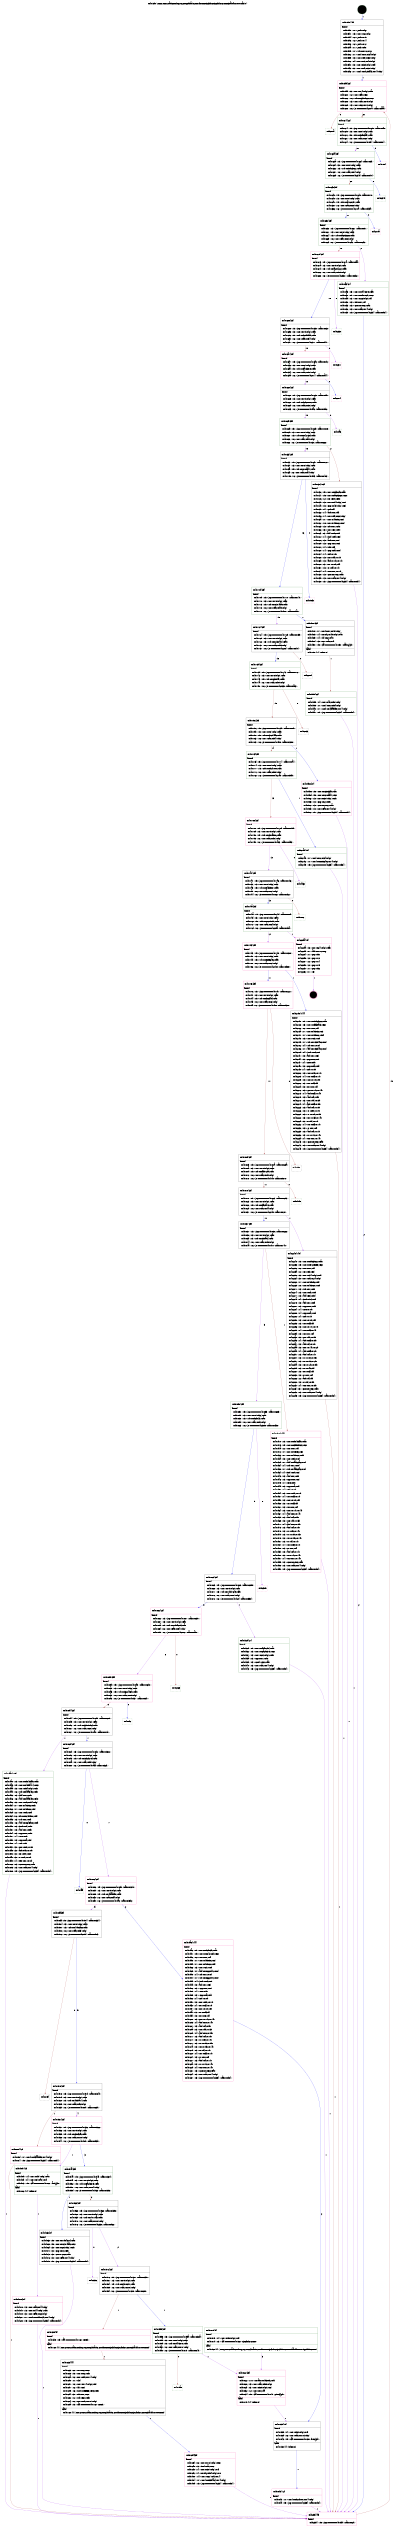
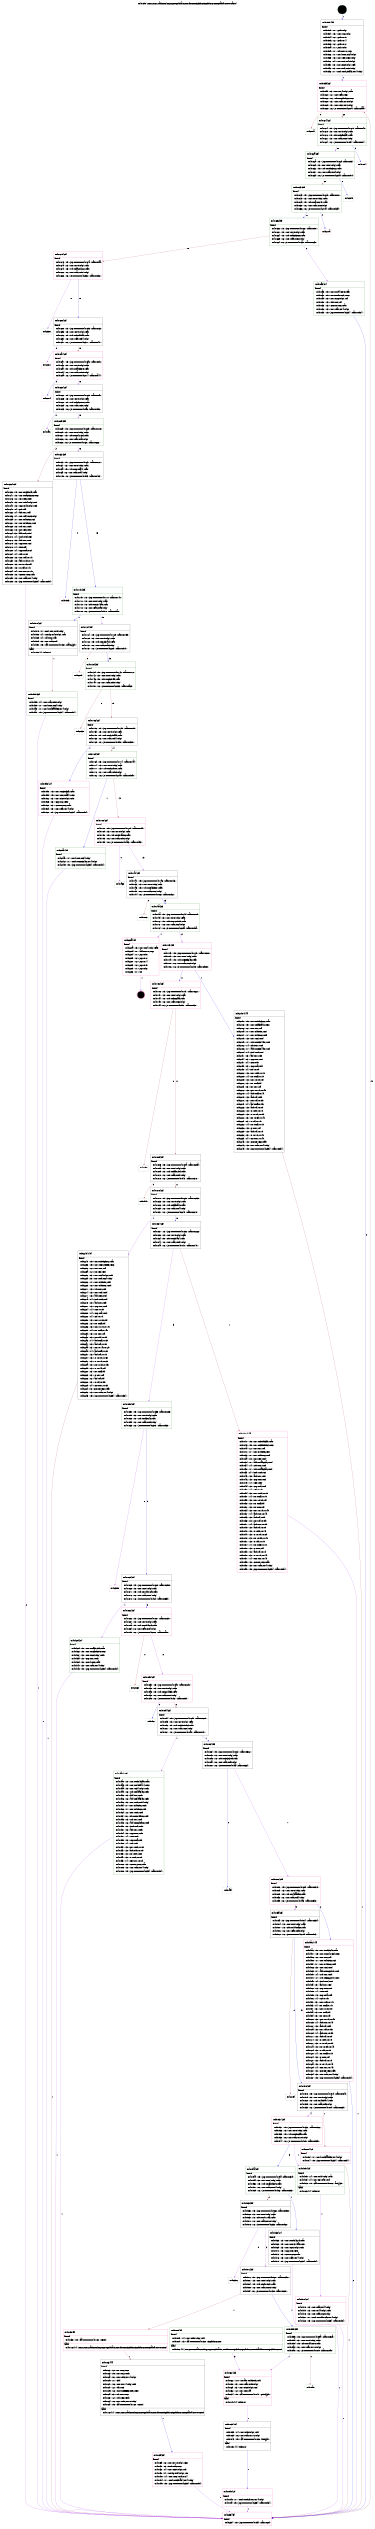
edge "0x401bac [144]" -> "0x401e39 [15]": now "0x401bac [144]" -> "0x402354 [5]"
